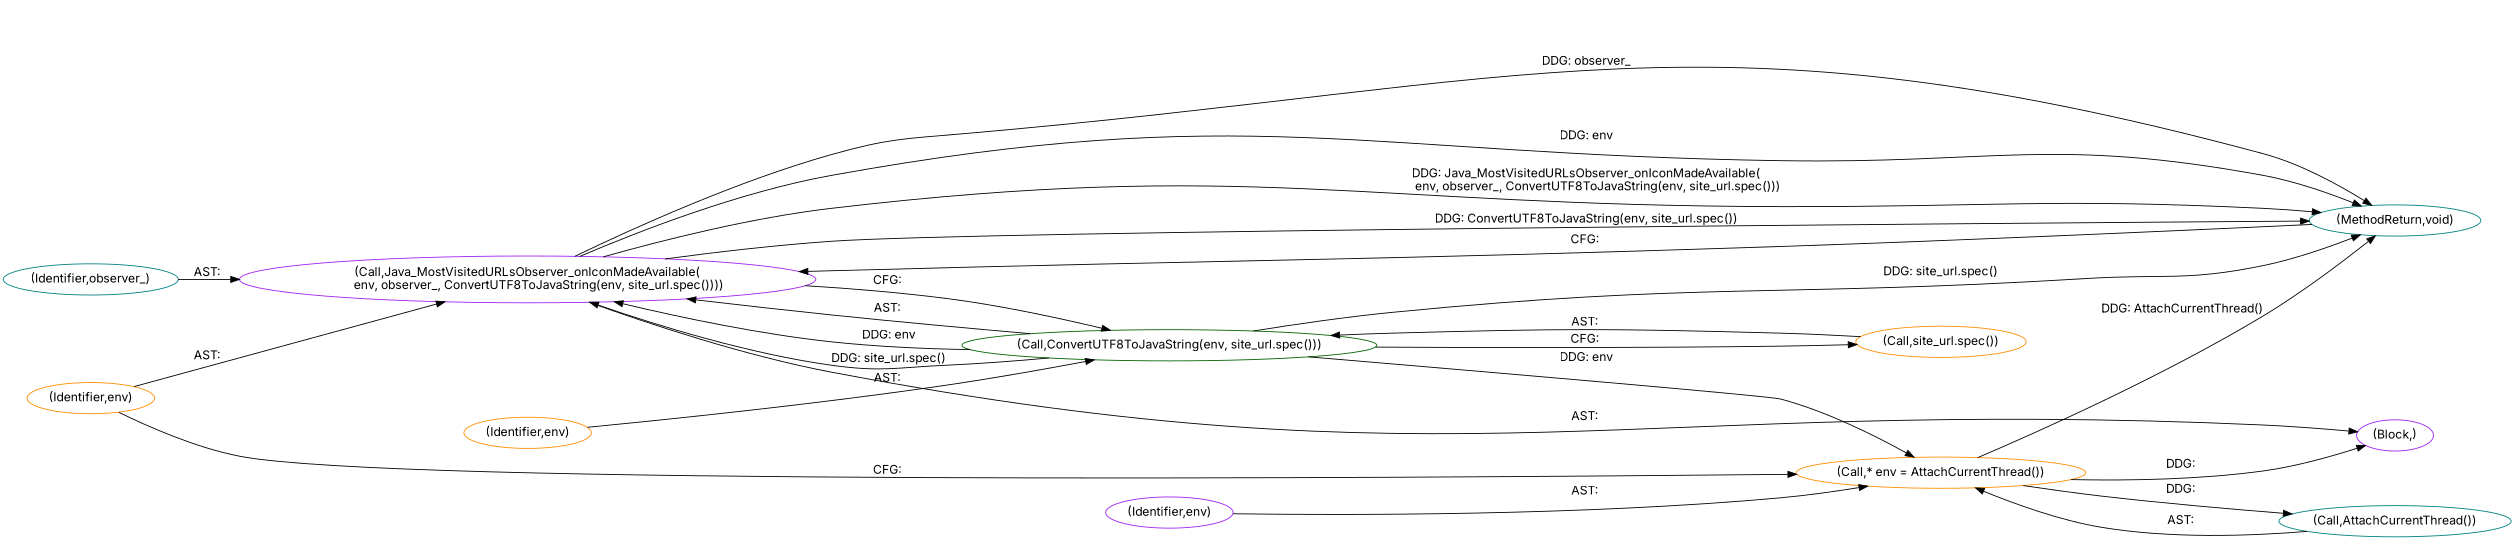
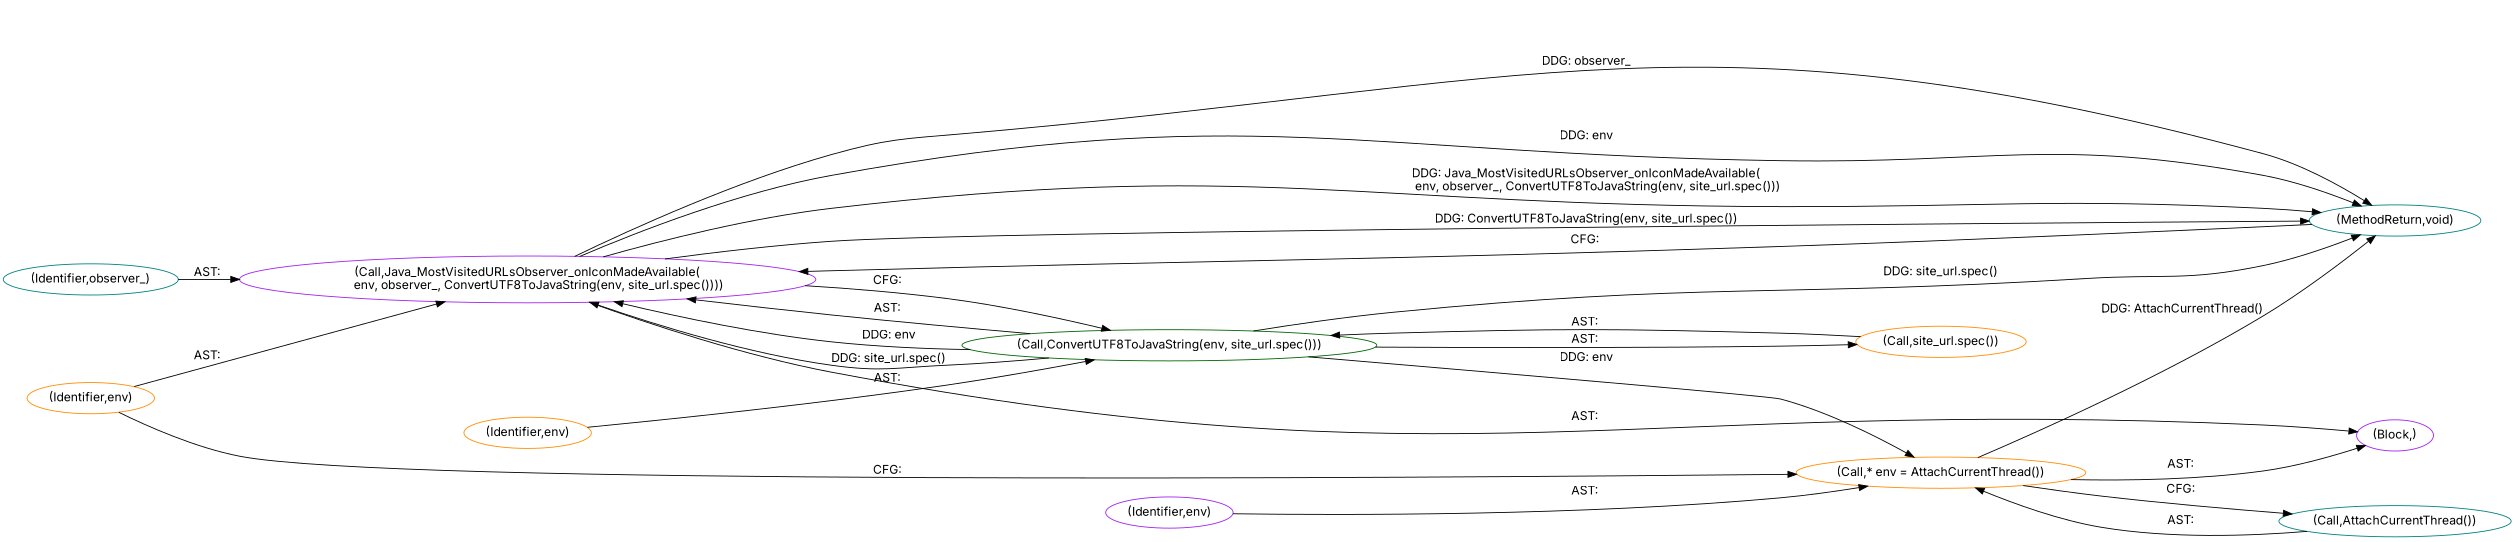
edge "(Call,ConvertUTF8ToJavaString(env, site_url.spec()))" -> "(Call,site_url.spec())": label "CFG: " -> "AST: "
edge "(Call,* env = AttachCurrentThread())" -> "(Block,)": label "DDG: " -> "AST: "
edge "(Call,* env = AttachCurrentThread())" -> "(Call,AttachCurrentThread())": label "DDG: " -> "CFG: "
